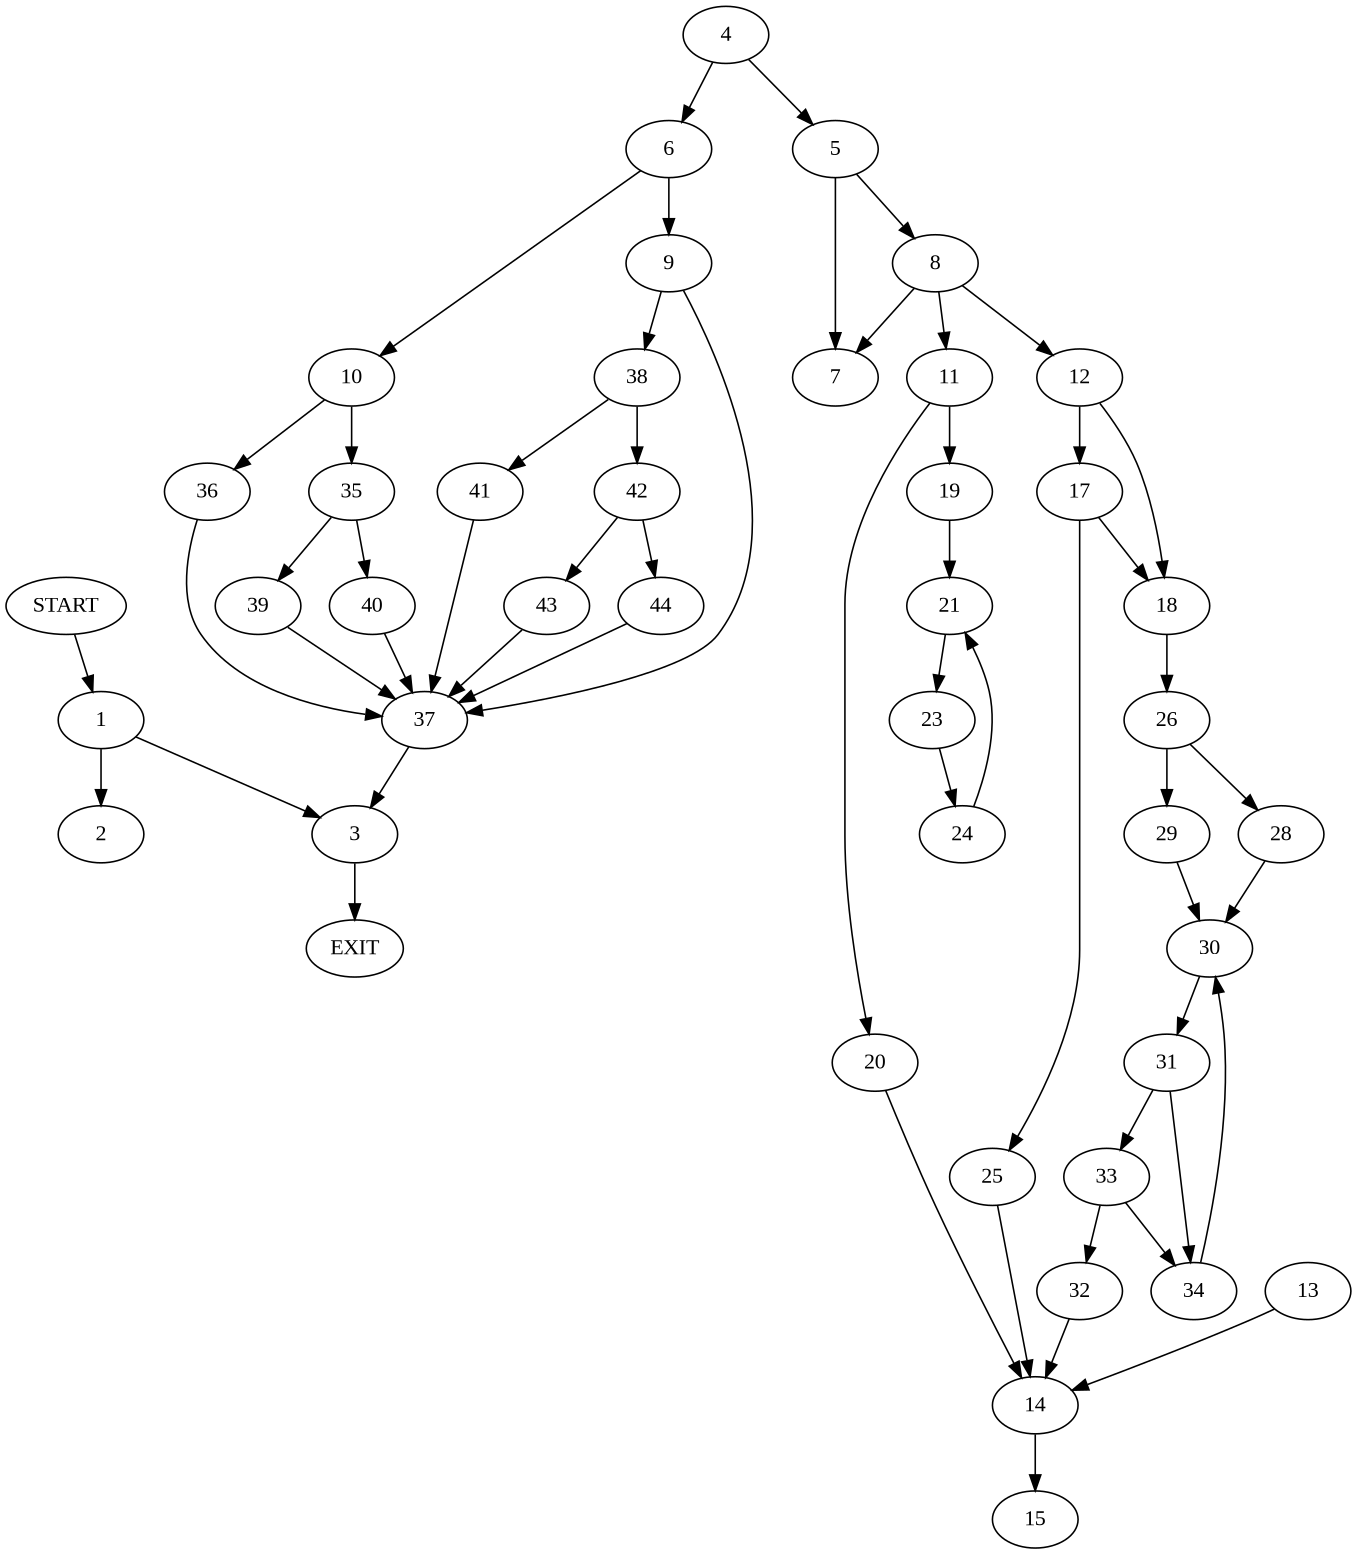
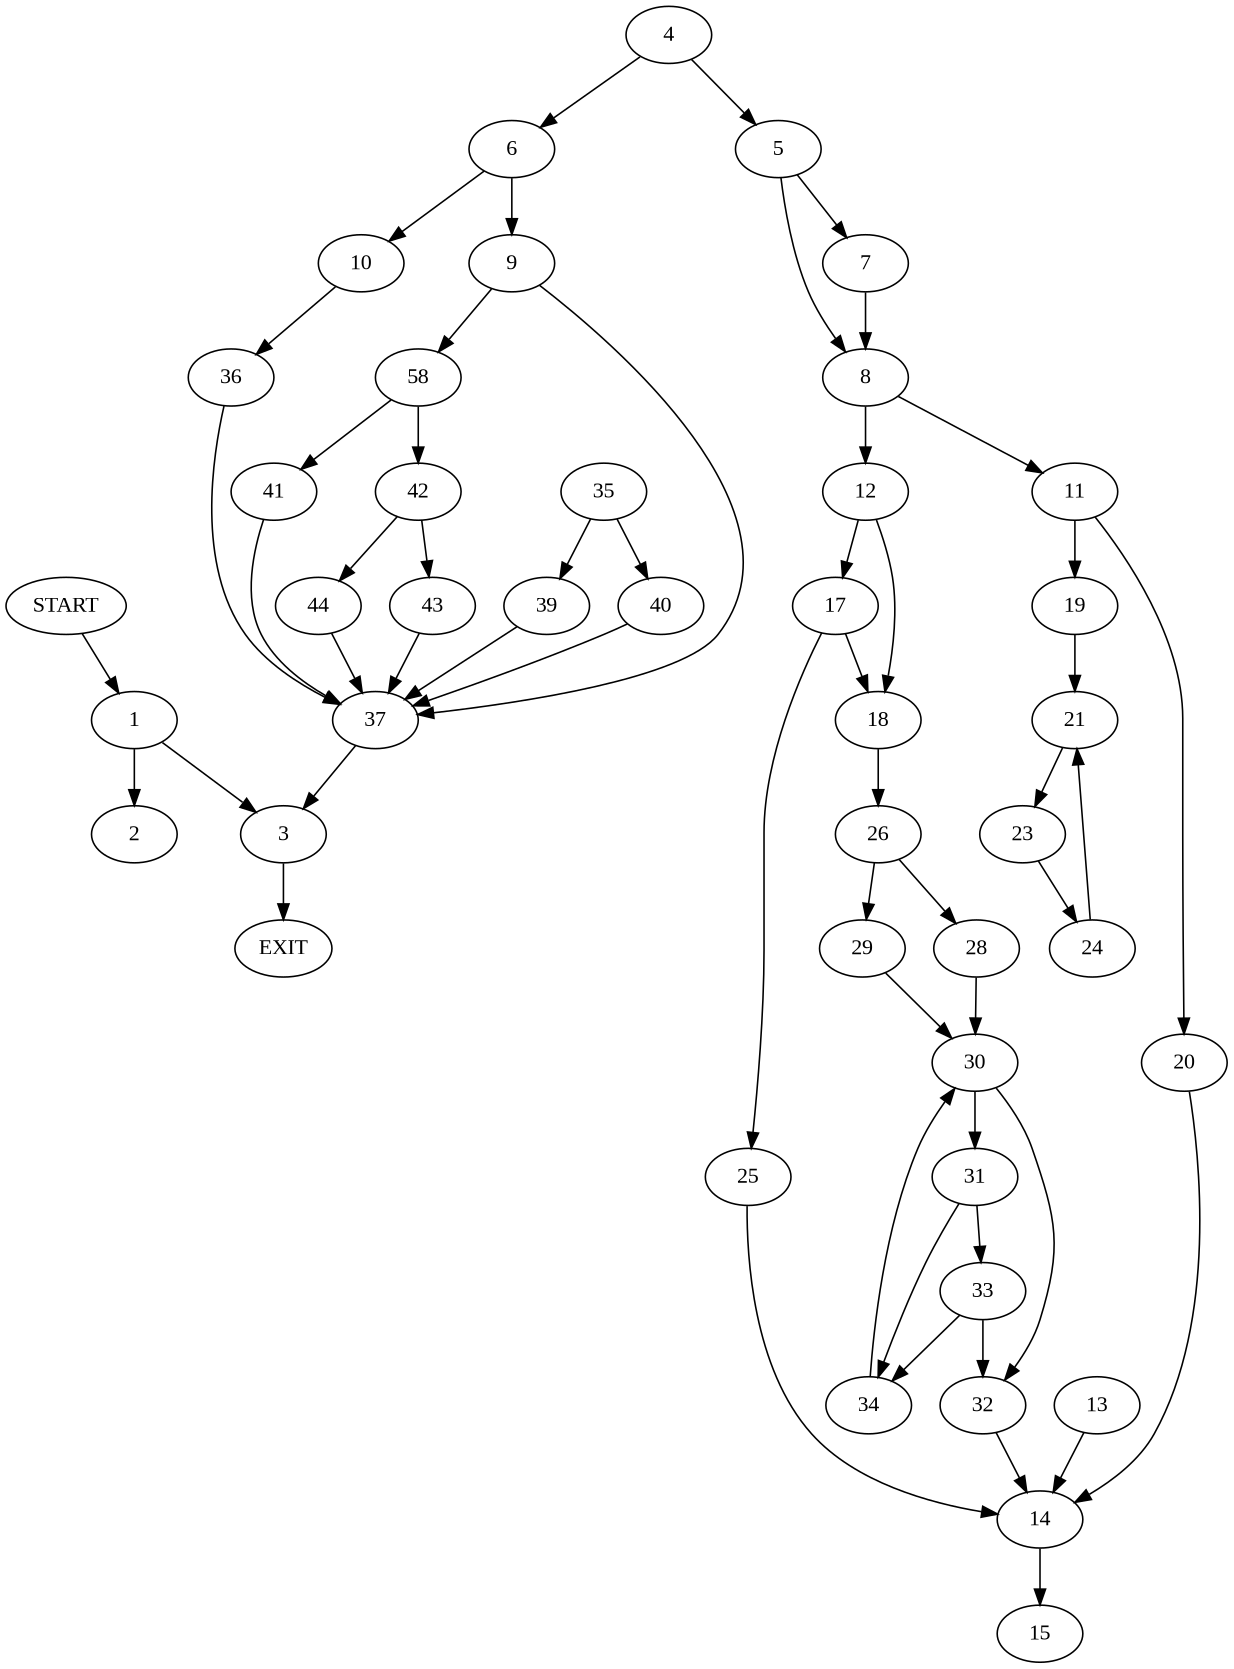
edge "8" -> "7": reversed
node "38": label "38" -> "58"
edge "10" -> "35": removed
edge "30" -> "32": added
